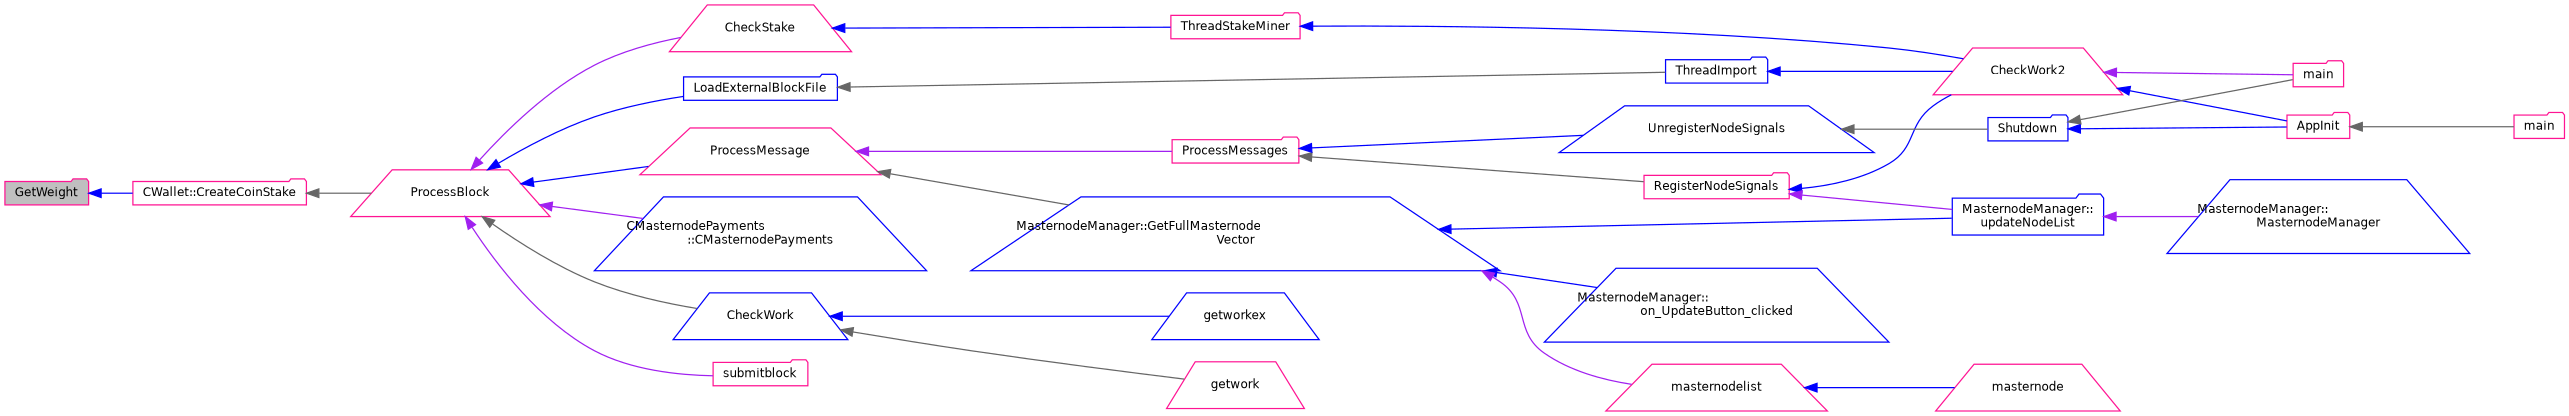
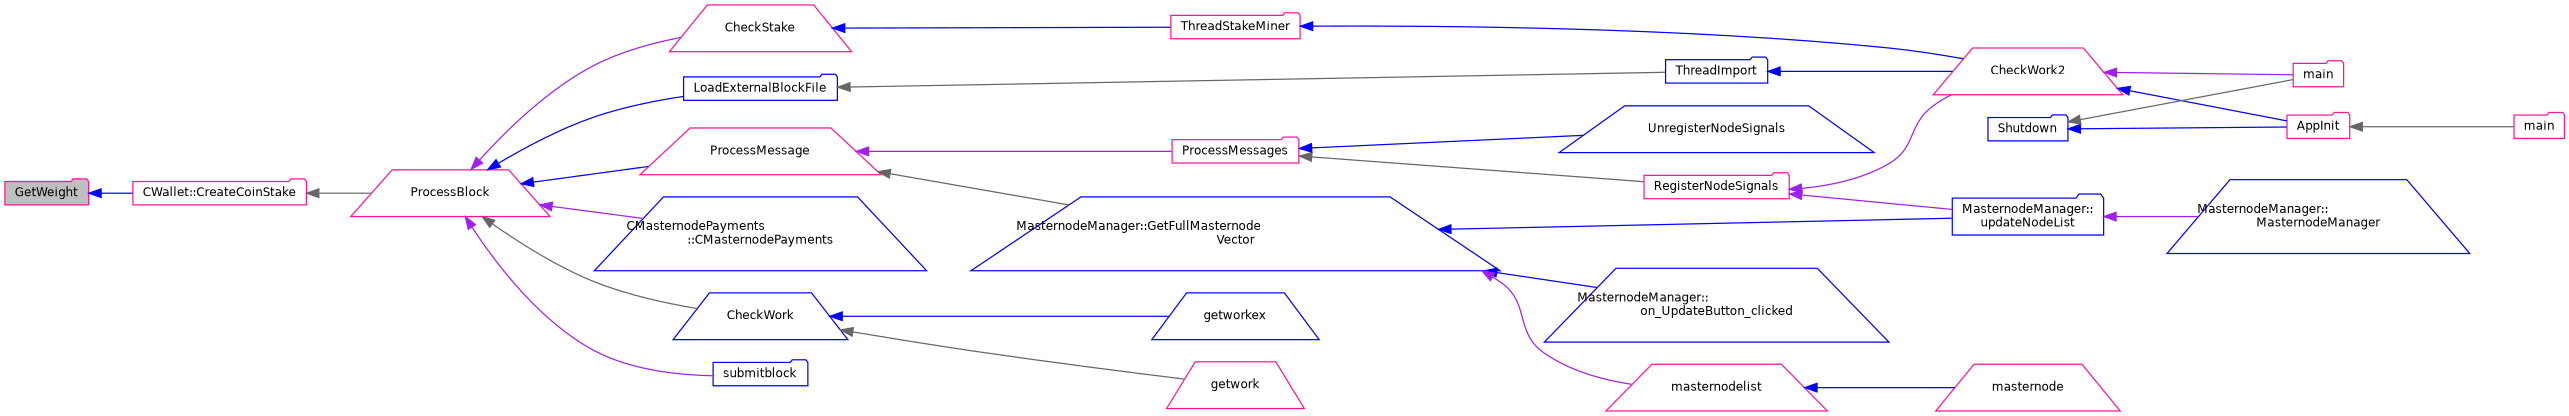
edge "Shutdown" -> "UnregisterNodeSignals": removed
edge "CheckWork2" -> "RegisterNodeSignals": color blue -> purple
node "submitblock": color deeppink -> blue
